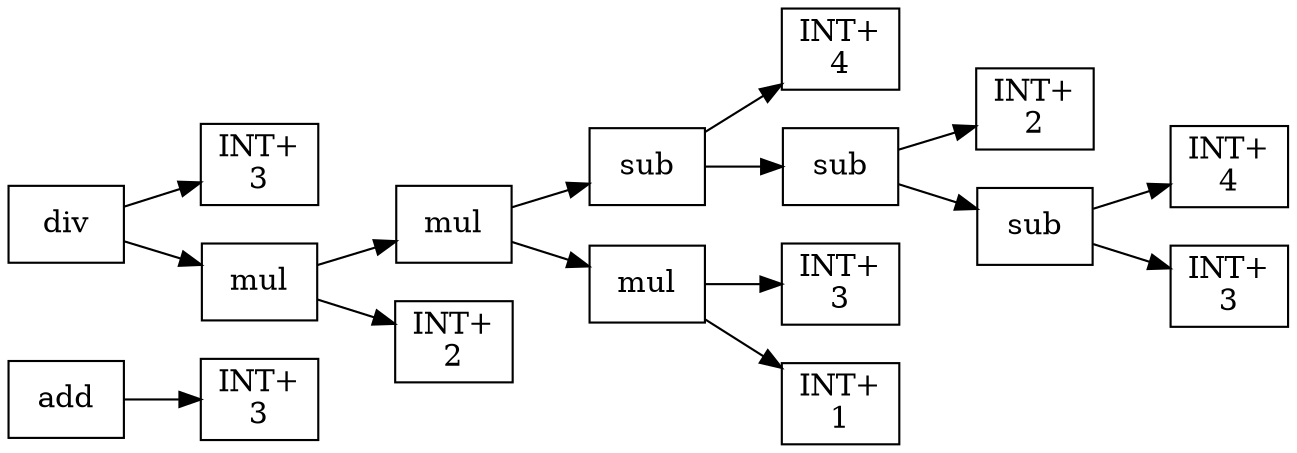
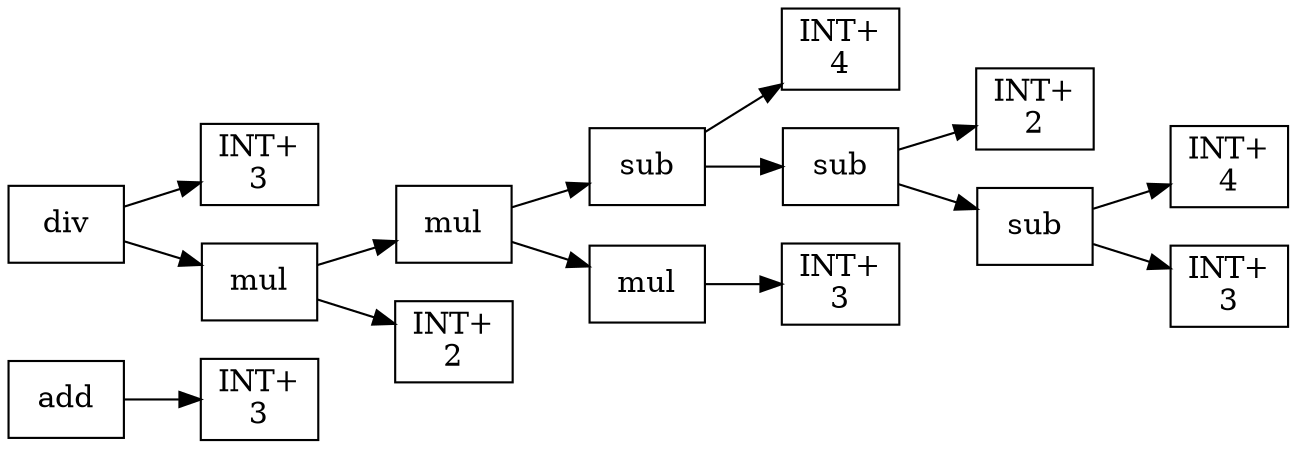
node "INT+ 1": removed
